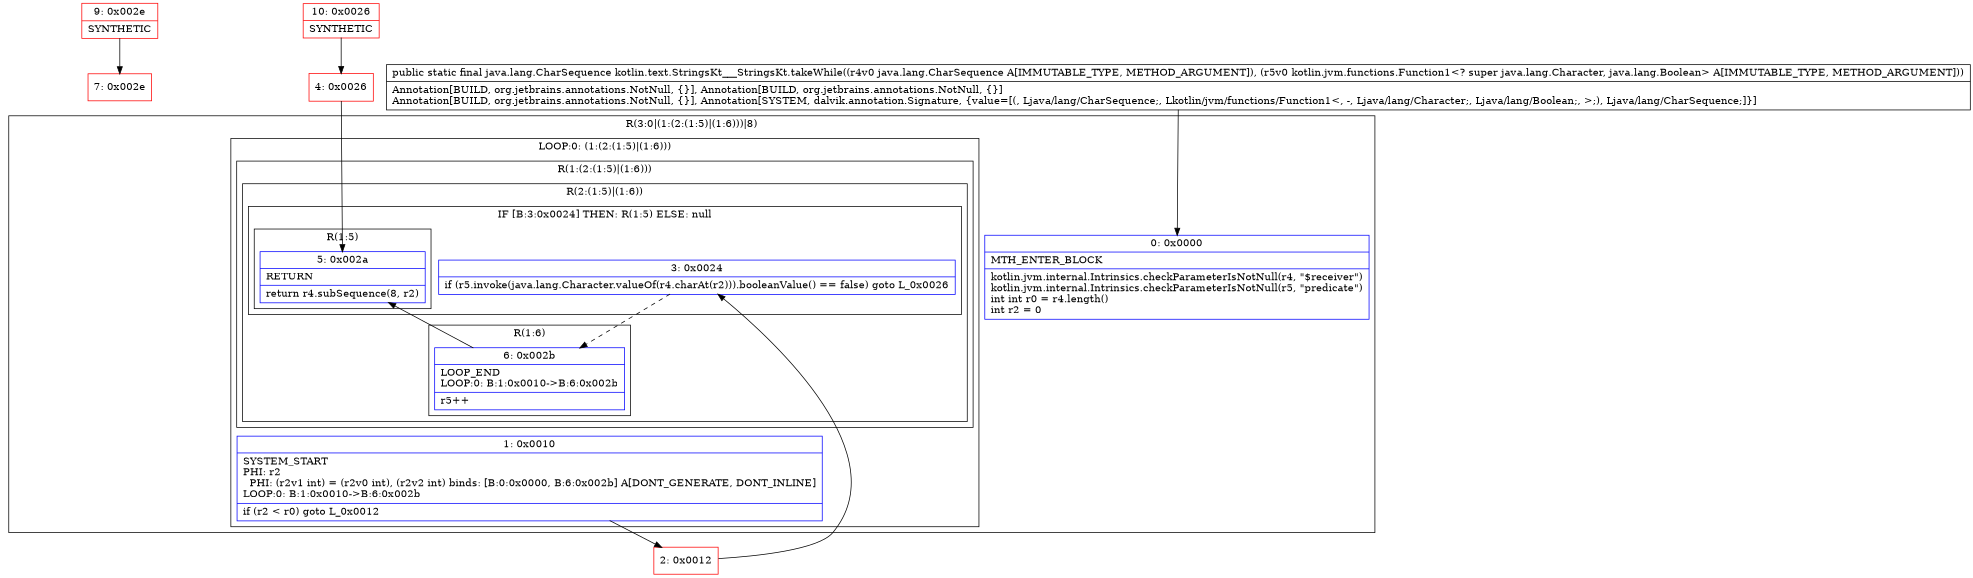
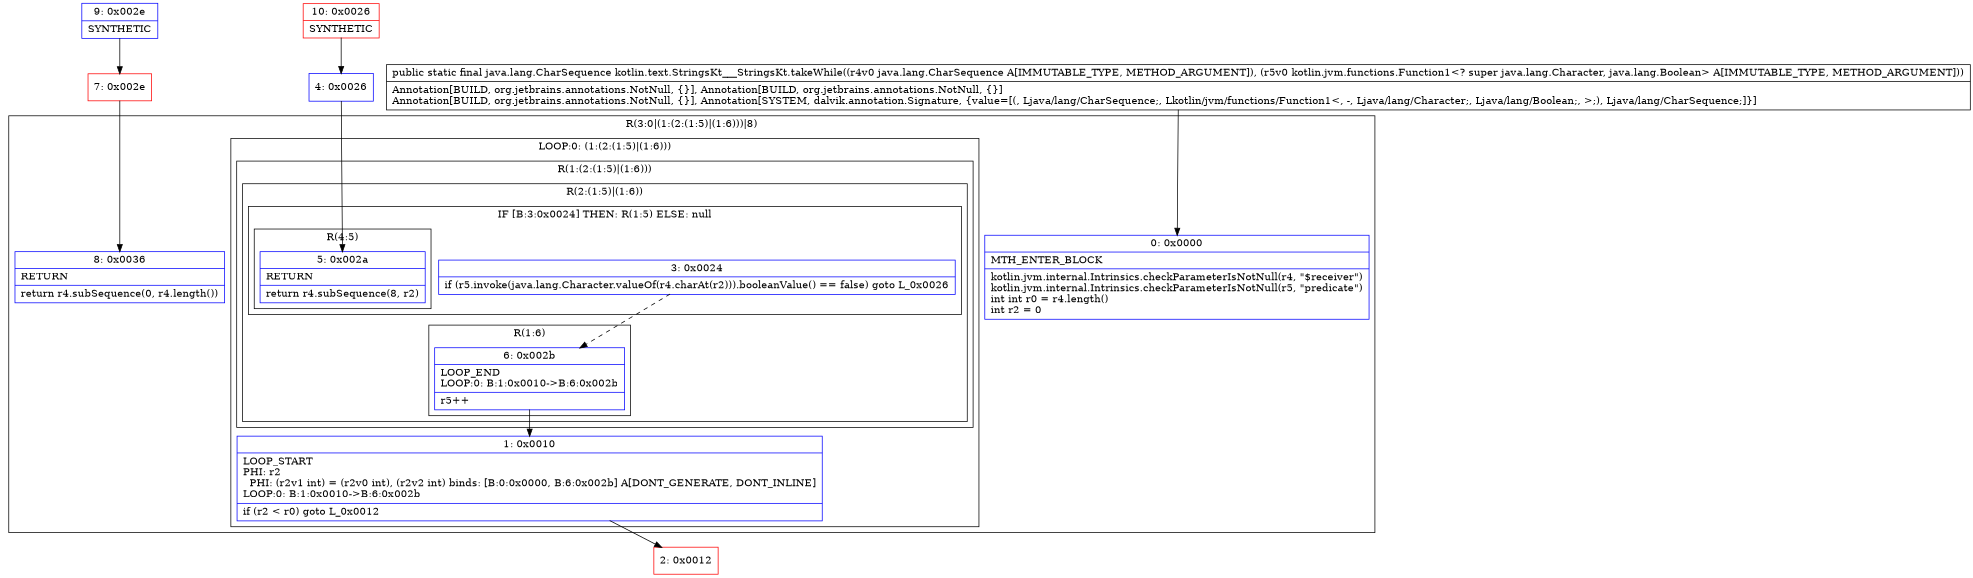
node "9: 0x002e": color red -> blue
node "4: 0x0026": color red -> blue
cluster "R(1:5)": label "R(1:5)" -> "R(4:5)"
node "8: 0x0036": added
edge "6: 0x002b" -> "5: 0x002a": now "6: 0x002b" -> "1: 0x0010"
edge "2: 0x0012" -> "3: 0x0024": removed
node "1: 0x0010": text "SYSTEM_START" -> "LOOP_START"
